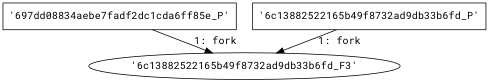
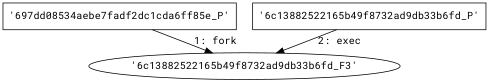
node "'697dd08834aebe7fadf2dc1cda6ff85e_P'": label "'697dd08834aebe7fadf2dc1cda6ff85e_P'" -> "'697dd08534aebe7fadf2dc1cda6ff85e_P'"
edge "'6c13882522165b49f8732ad9db33b6fd_P'" -> "'6c13882522165b49f8732ad9db33b6fd_F3'": label "1: fork" -> "2: exec"
